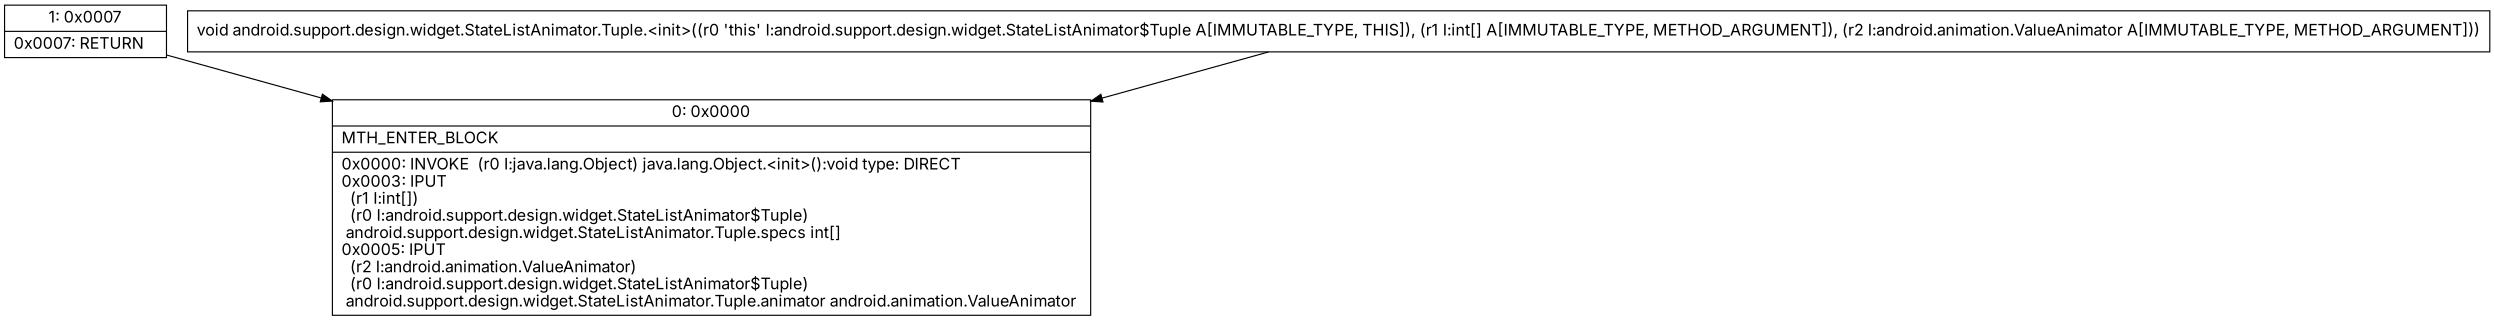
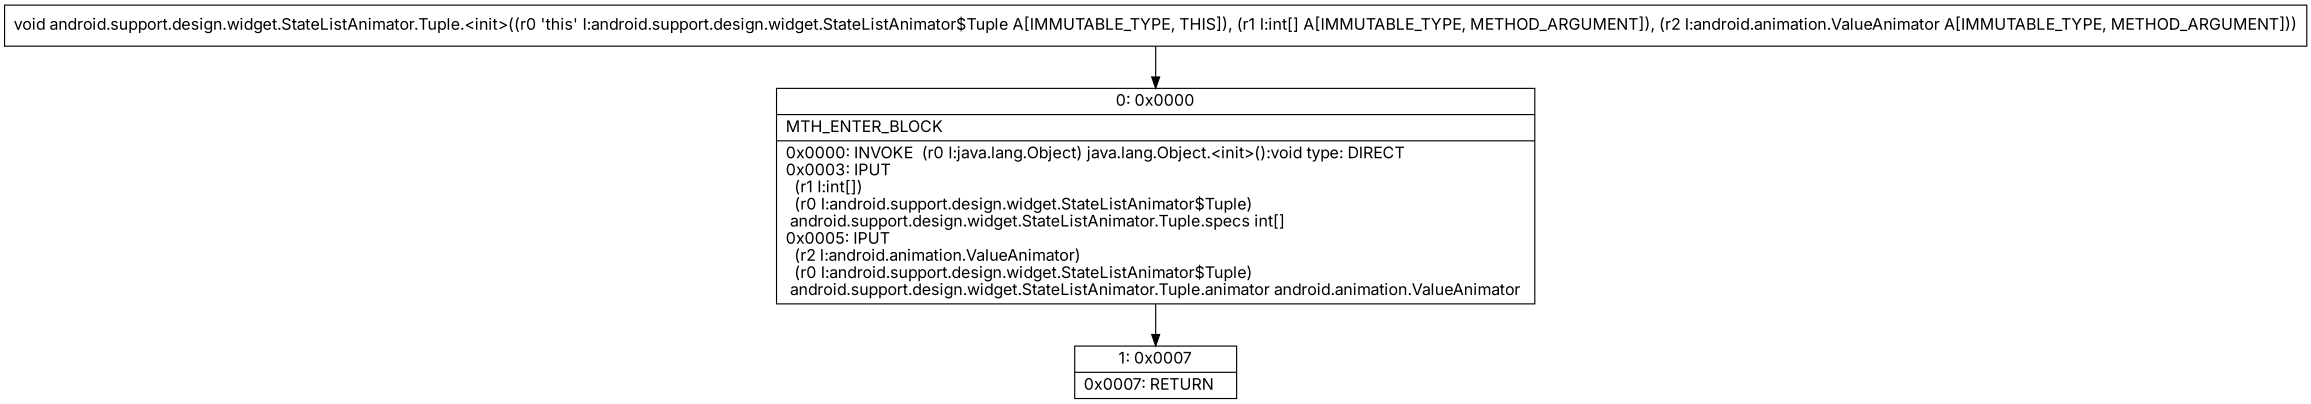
edge "1: 0x0007" -> "0: 0x0000": reversed
